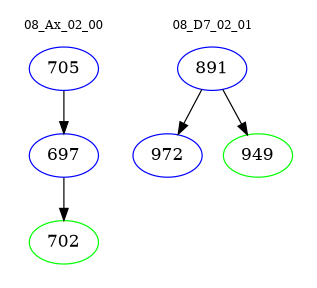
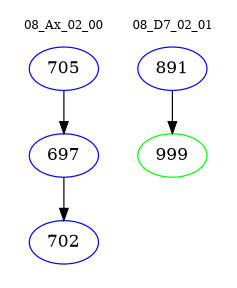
node "972": removed
node "949": label "949" -> "999"
node "702": color green -> blue
